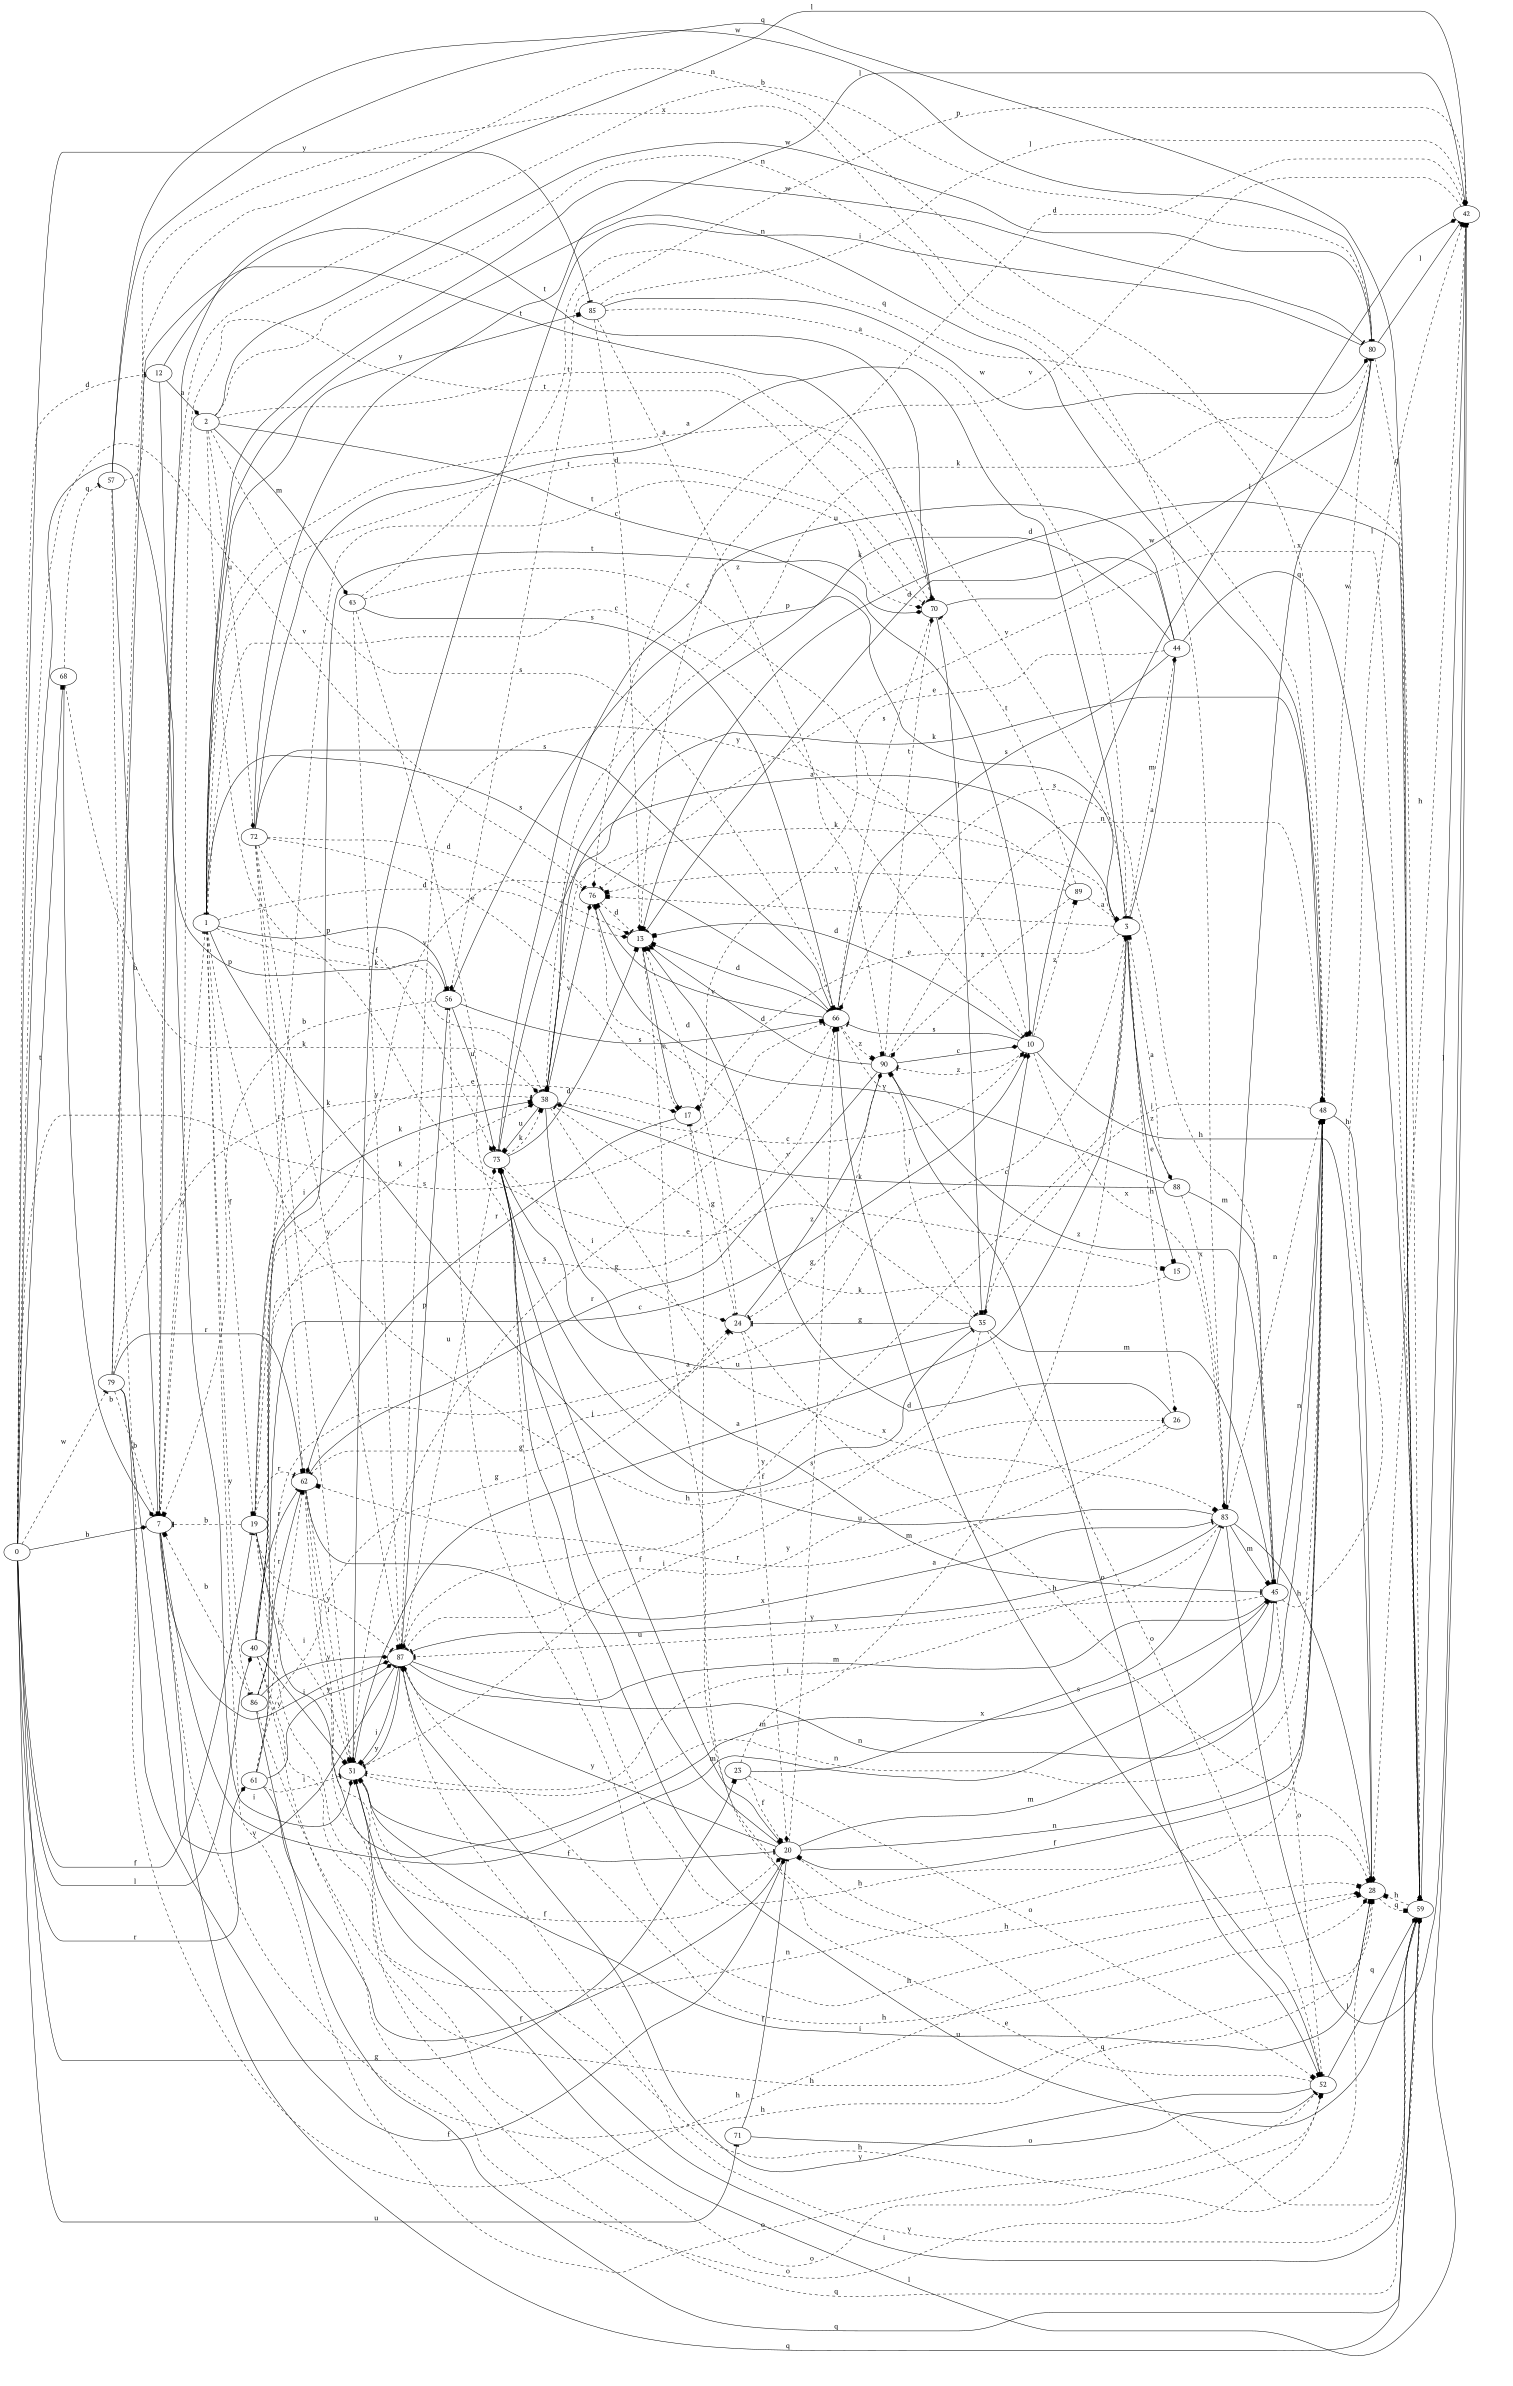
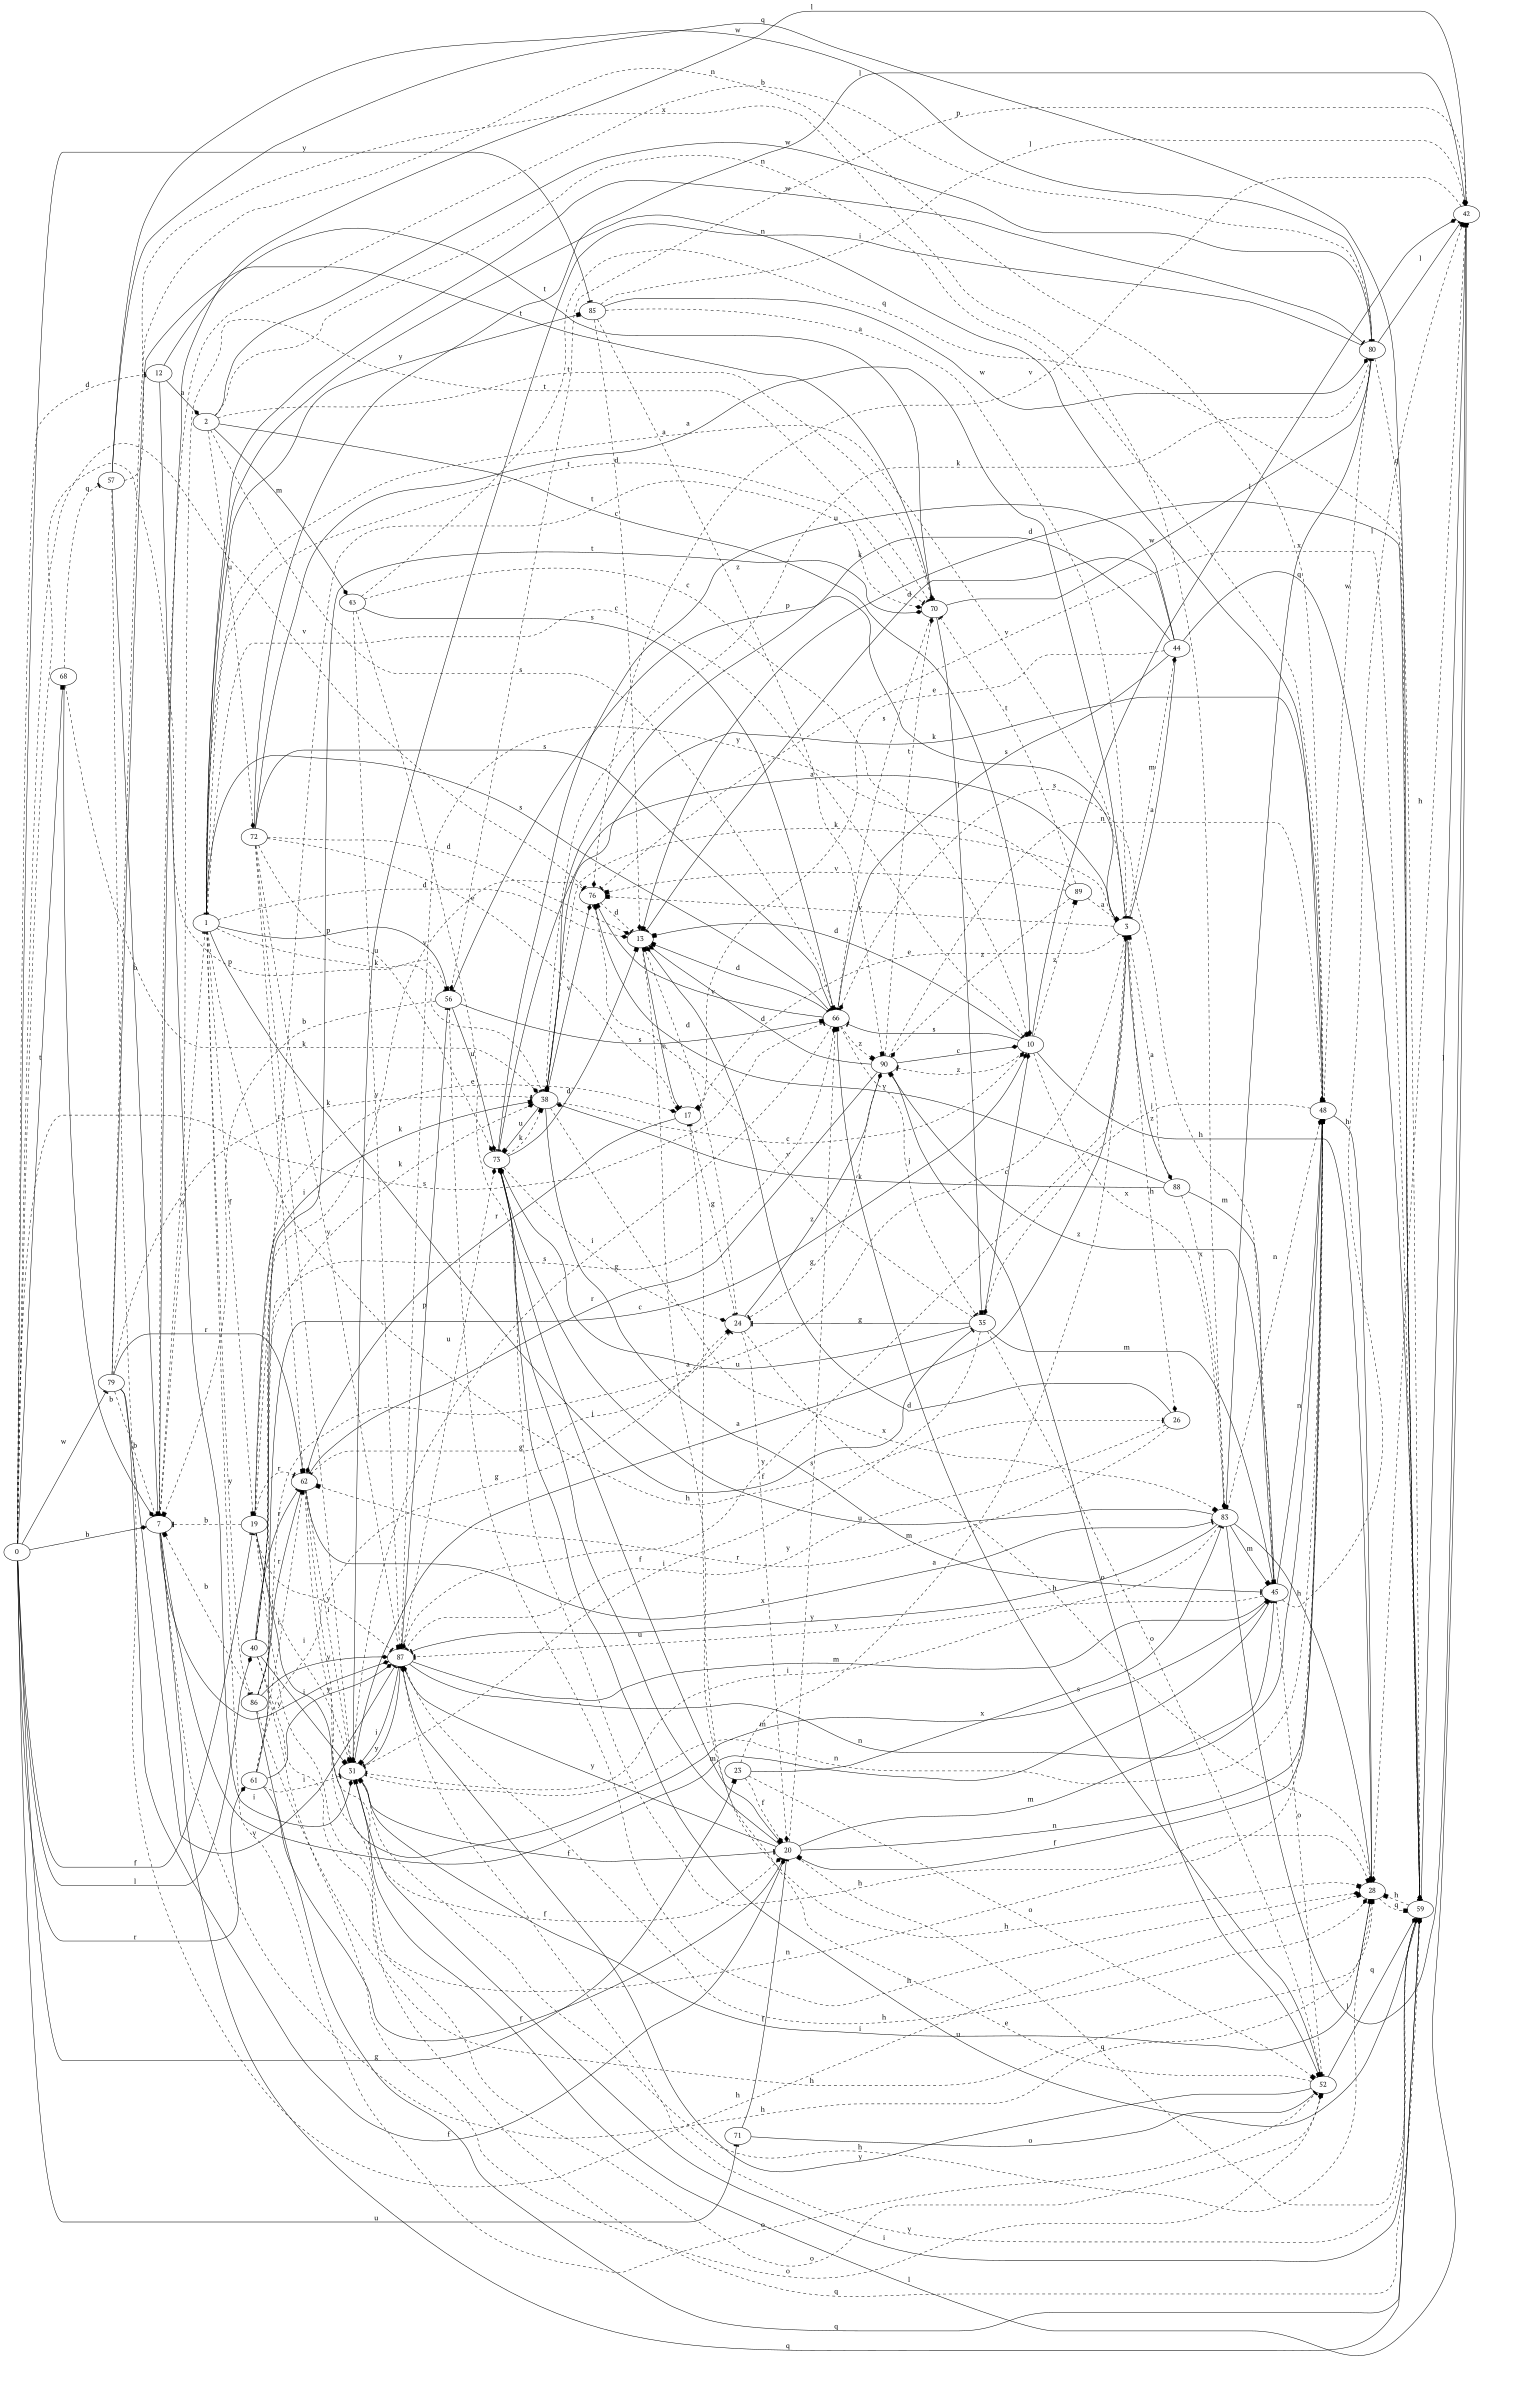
edge "42" -> "13": removed, label "d"
edge "0" -> "56": style solid -> dashed
edge "72" -> "73": label "f" -> "u"
node "15": removed
edge "0" -> "79": style dashed -> solid
